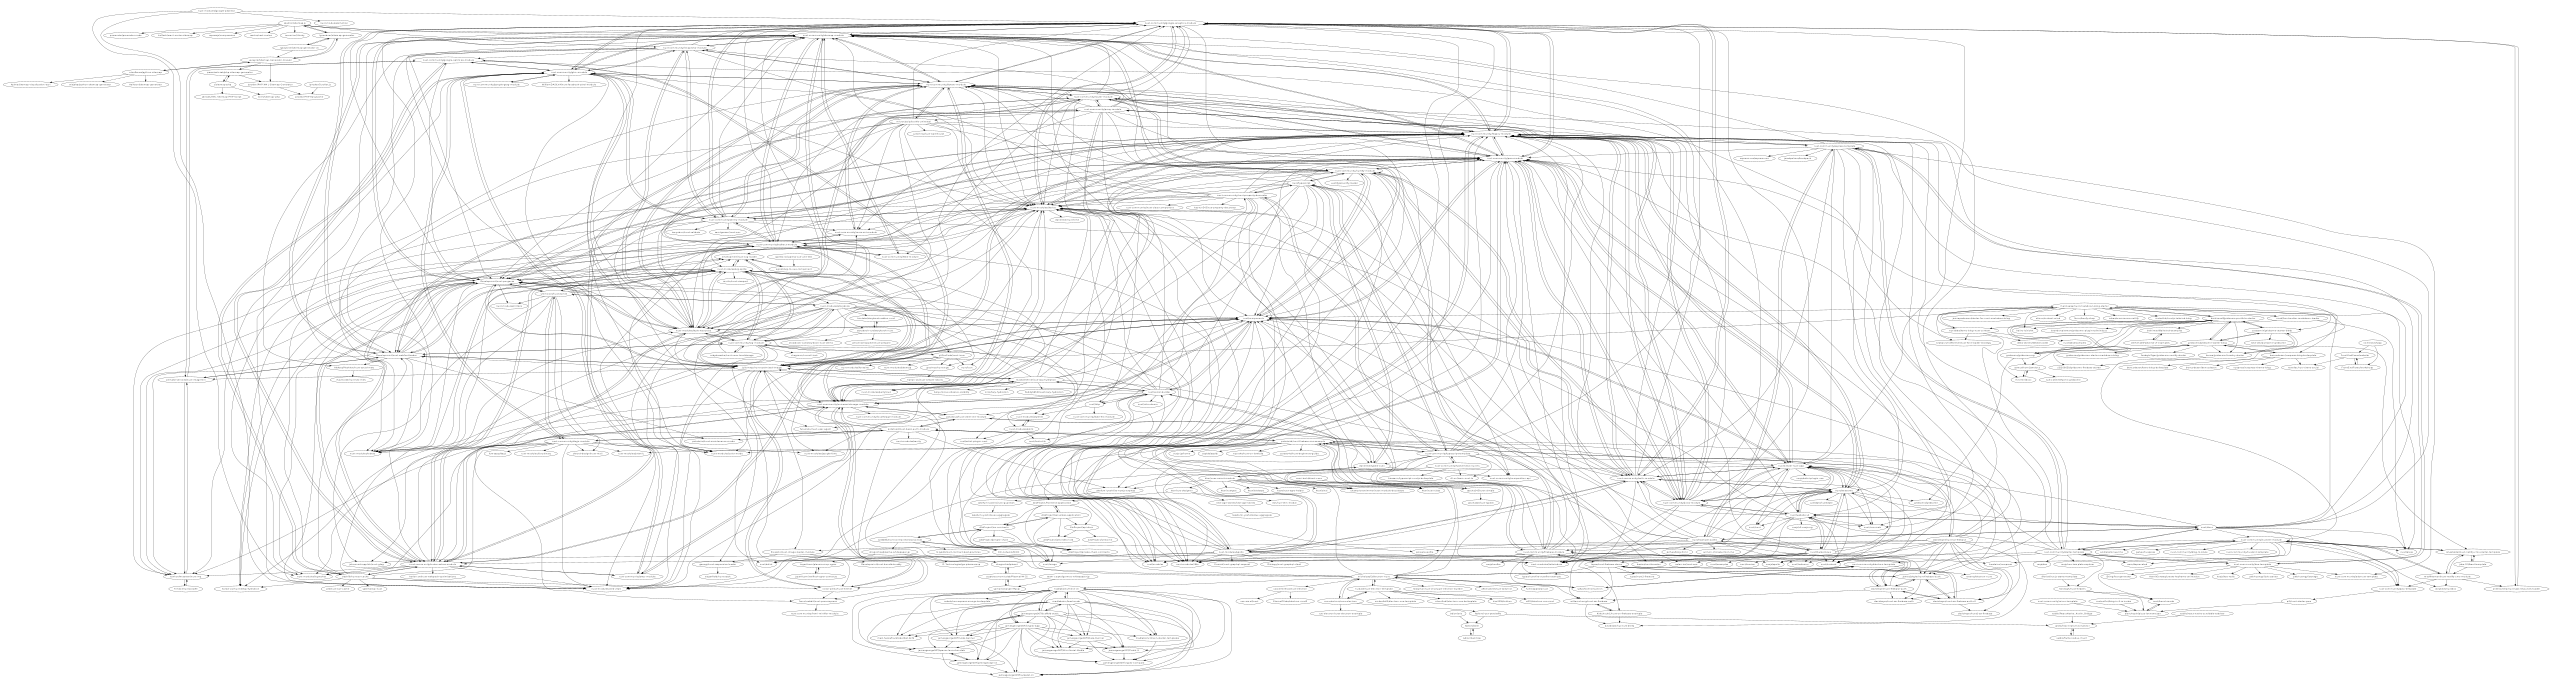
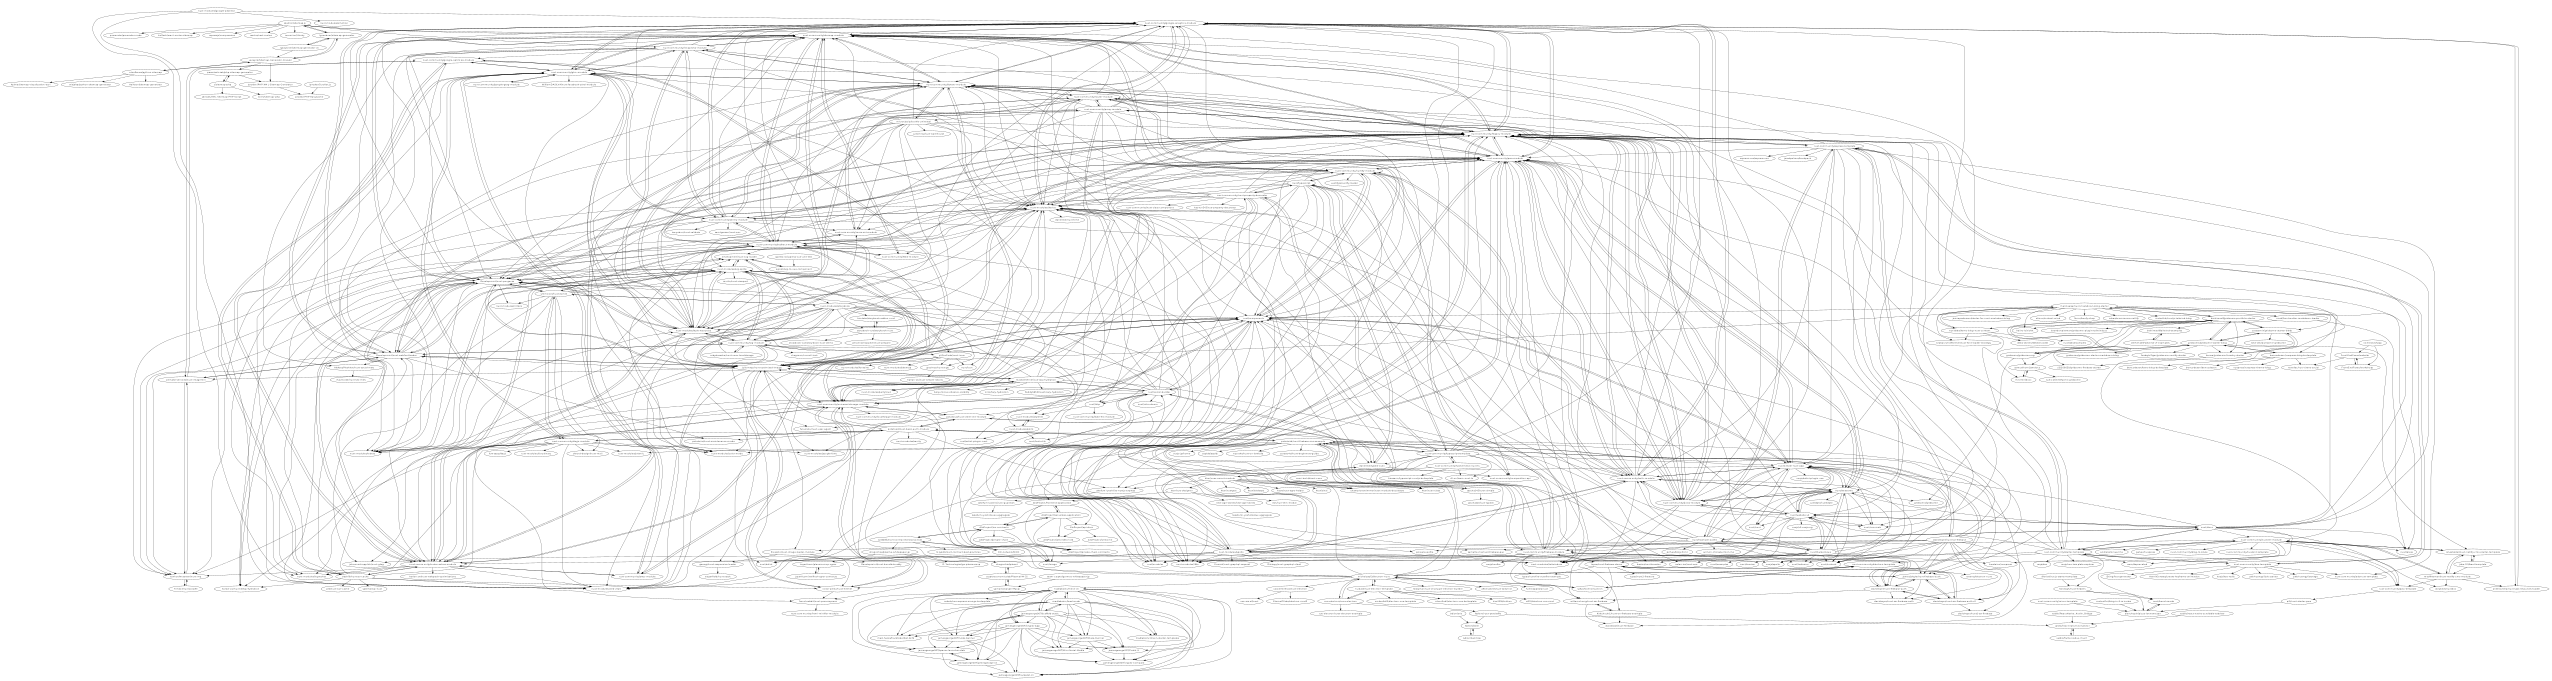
edge "potato4d/nuxt-firebase-sns-example" -> "davidroyer/nuxt-firebase-auth": added
node "kamatte-me/nuxt-firebase-pwa": added
node "davideast/nuxt-umbrella": label "davideast/nuxt-umbrella" -> "davideast/nuxt-firebase"
edge "jamesgeorge007/Crypto-App" -> "madlabsinc/mevn-starter-templates": removed
